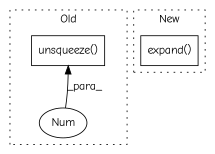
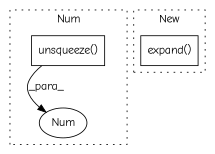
cluster "Old": label "Old" -> "Num"
edge "Num" -> "unsqueeze()": reversed
